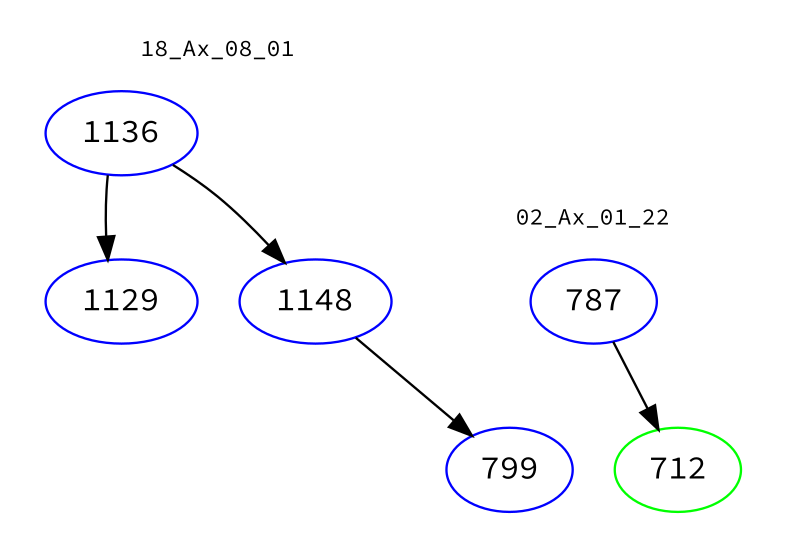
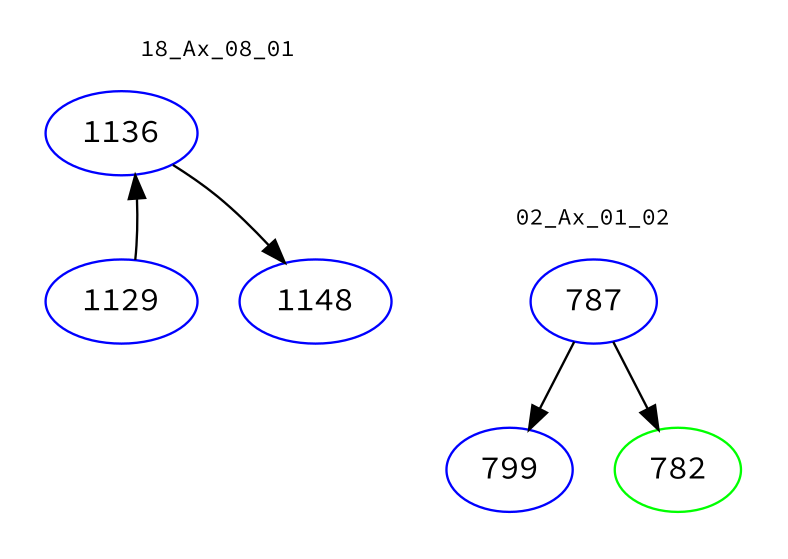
edge "1136" -> "1129": reversed
cluster "02_Ax_01_22": label "02_Ax_01_22" -> "02_Ax_01_02"
edge "1148" -> "799": now "787" -> "799"
node "712": label "712" -> "782"
